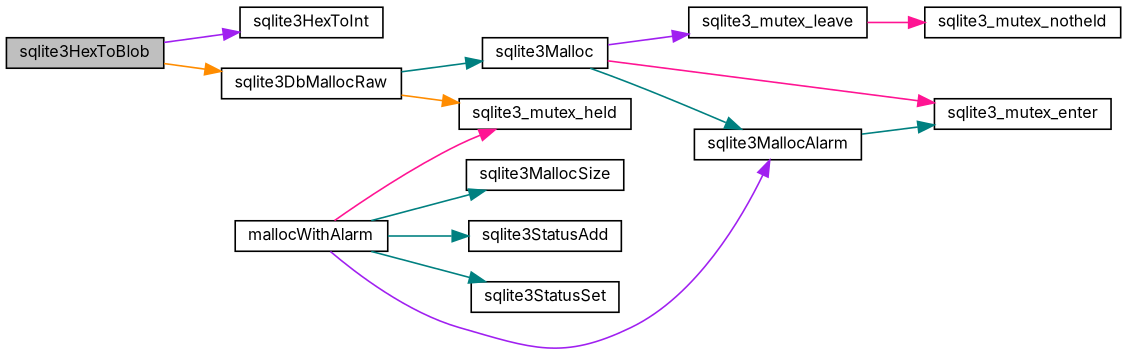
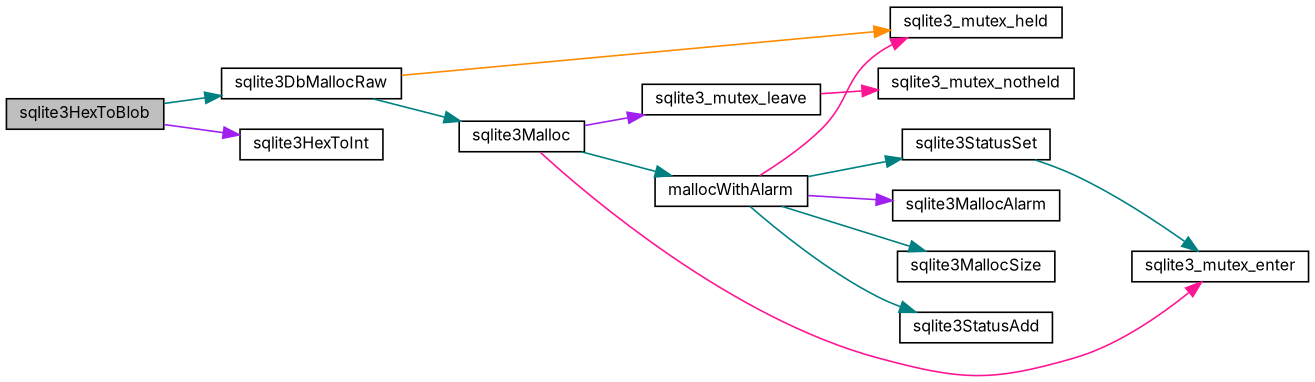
edge "sqlite3HexToBlob" -> "sqlite3DbMallocRaw": color darkorange -> teal
edge "sqlite3Malloc" -> "sqlite3MallocAlarm": now "sqlite3Malloc" -> "mallocWithAlarm"
edge "sqlite3MallocAlarm" -> "sqlite3_mutex_enter": now "sqlite3StatusSet" -> "sqlite3_mutex_enter"
